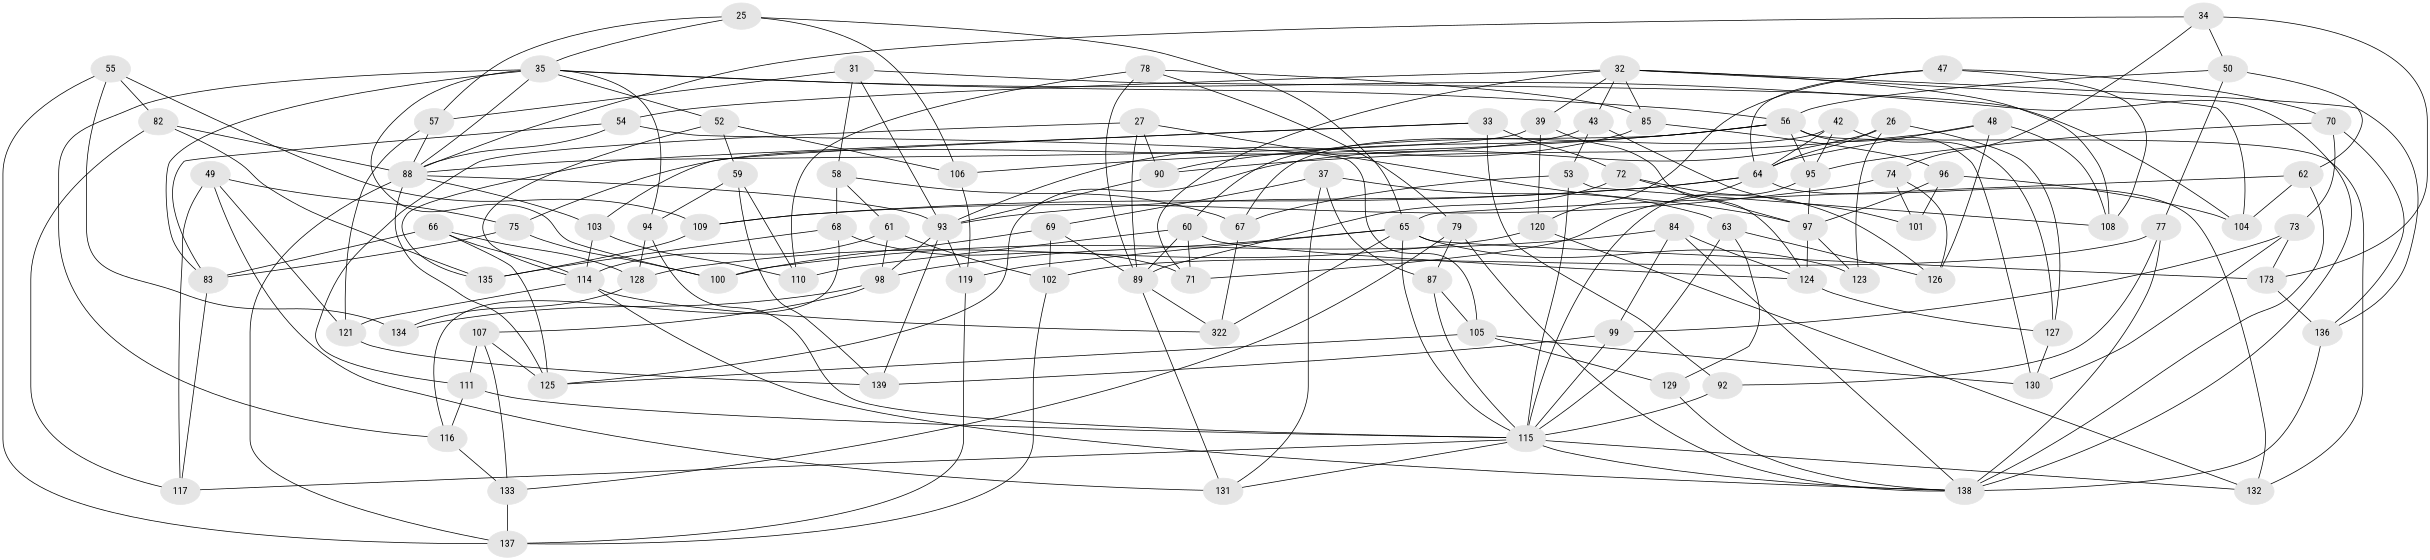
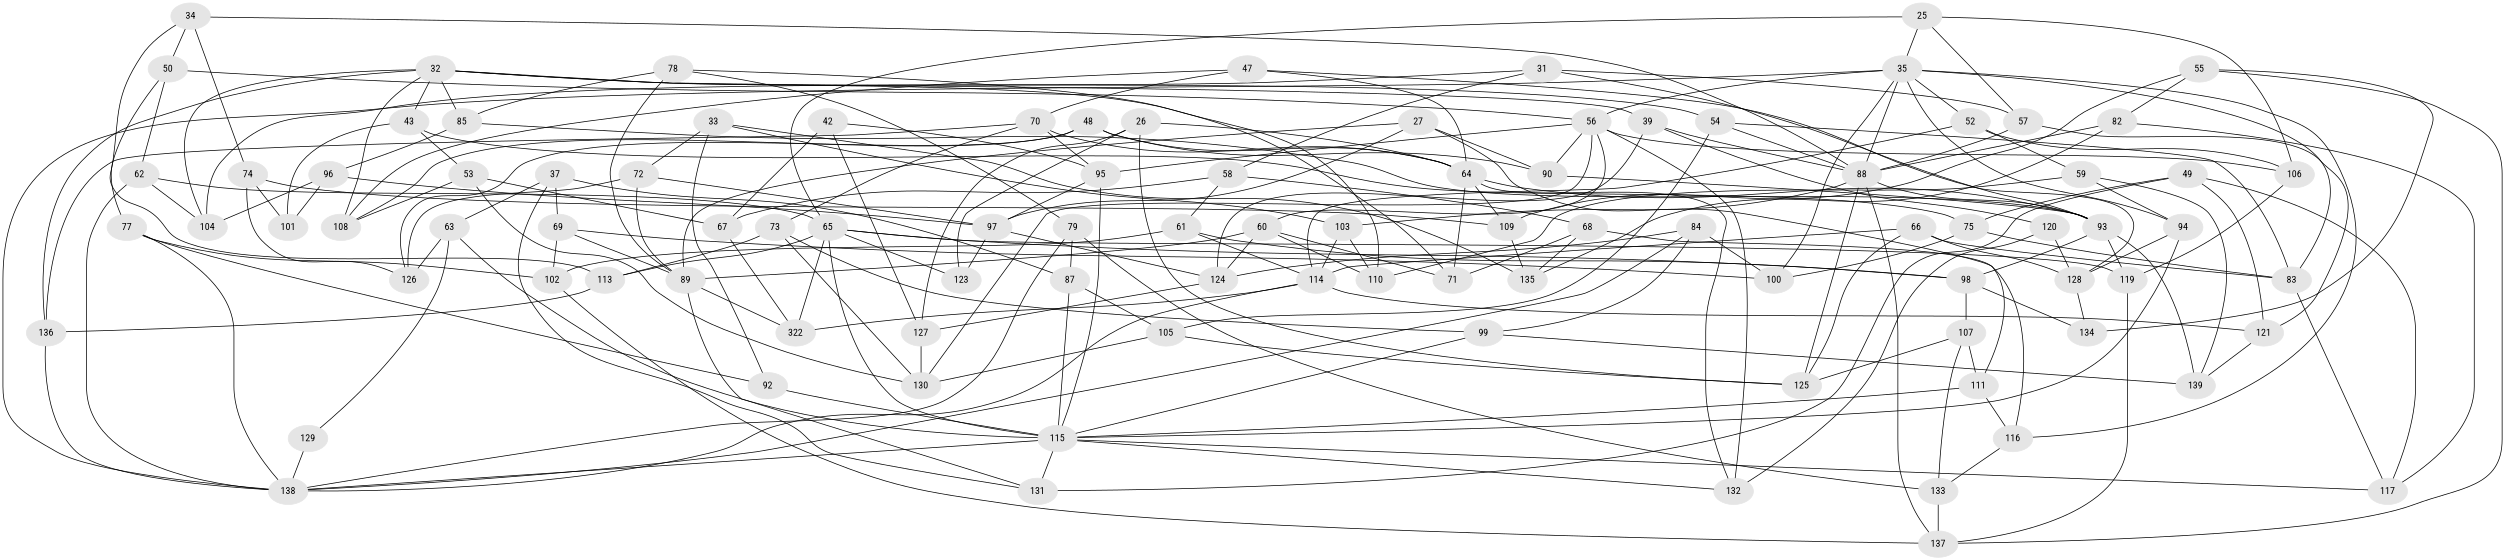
edge "47" -- "120": now "47" -- "128"
edge "42" -- "64": now "70" -- "64"
node "173": label "173" -> "113"
edge "53" -- "115": now "53" -- "130"
edge "105" -- "129": removed
